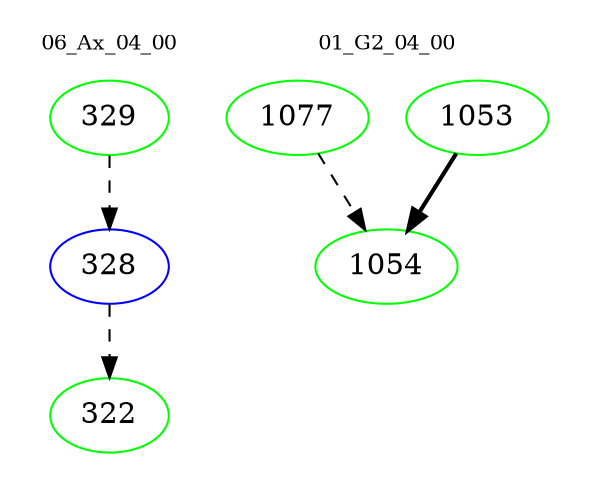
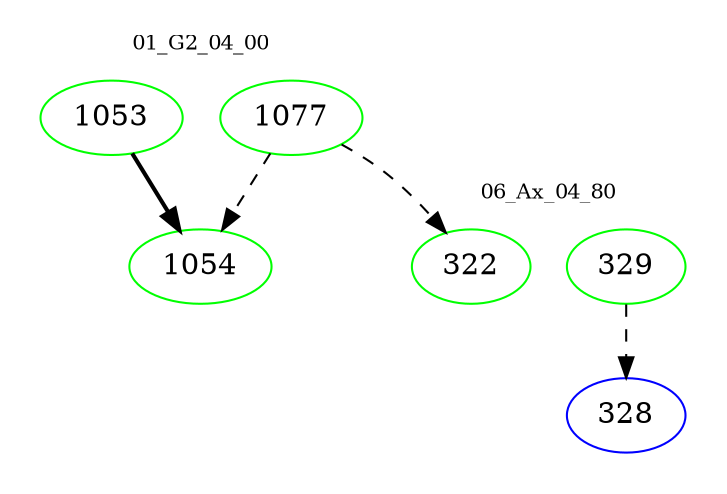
cluster "06_Ax_04_00": label "06_Ax_04_00" -> "06_Ax_04_80"
edge "328" -> "322": now "1077" -> "322"
